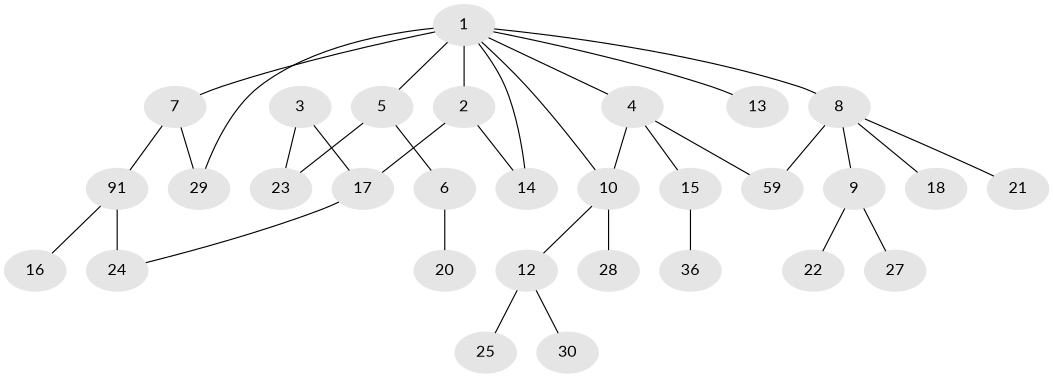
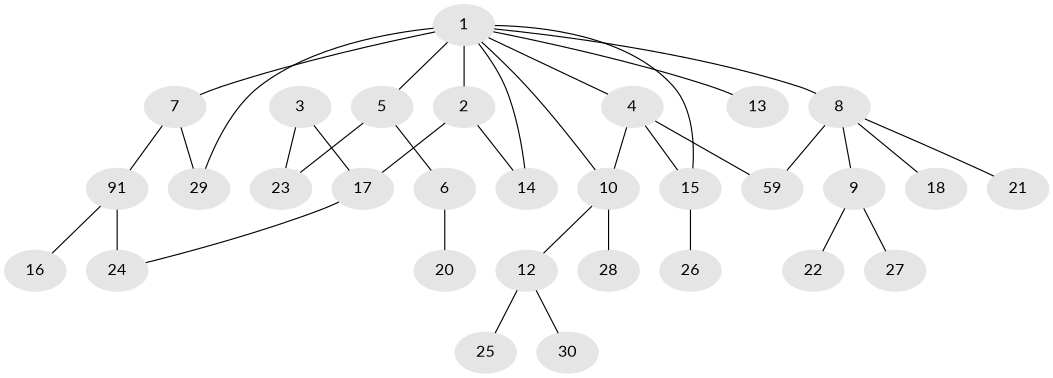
edge "1" -- "15": added
node "36": label "36" -> "26"
